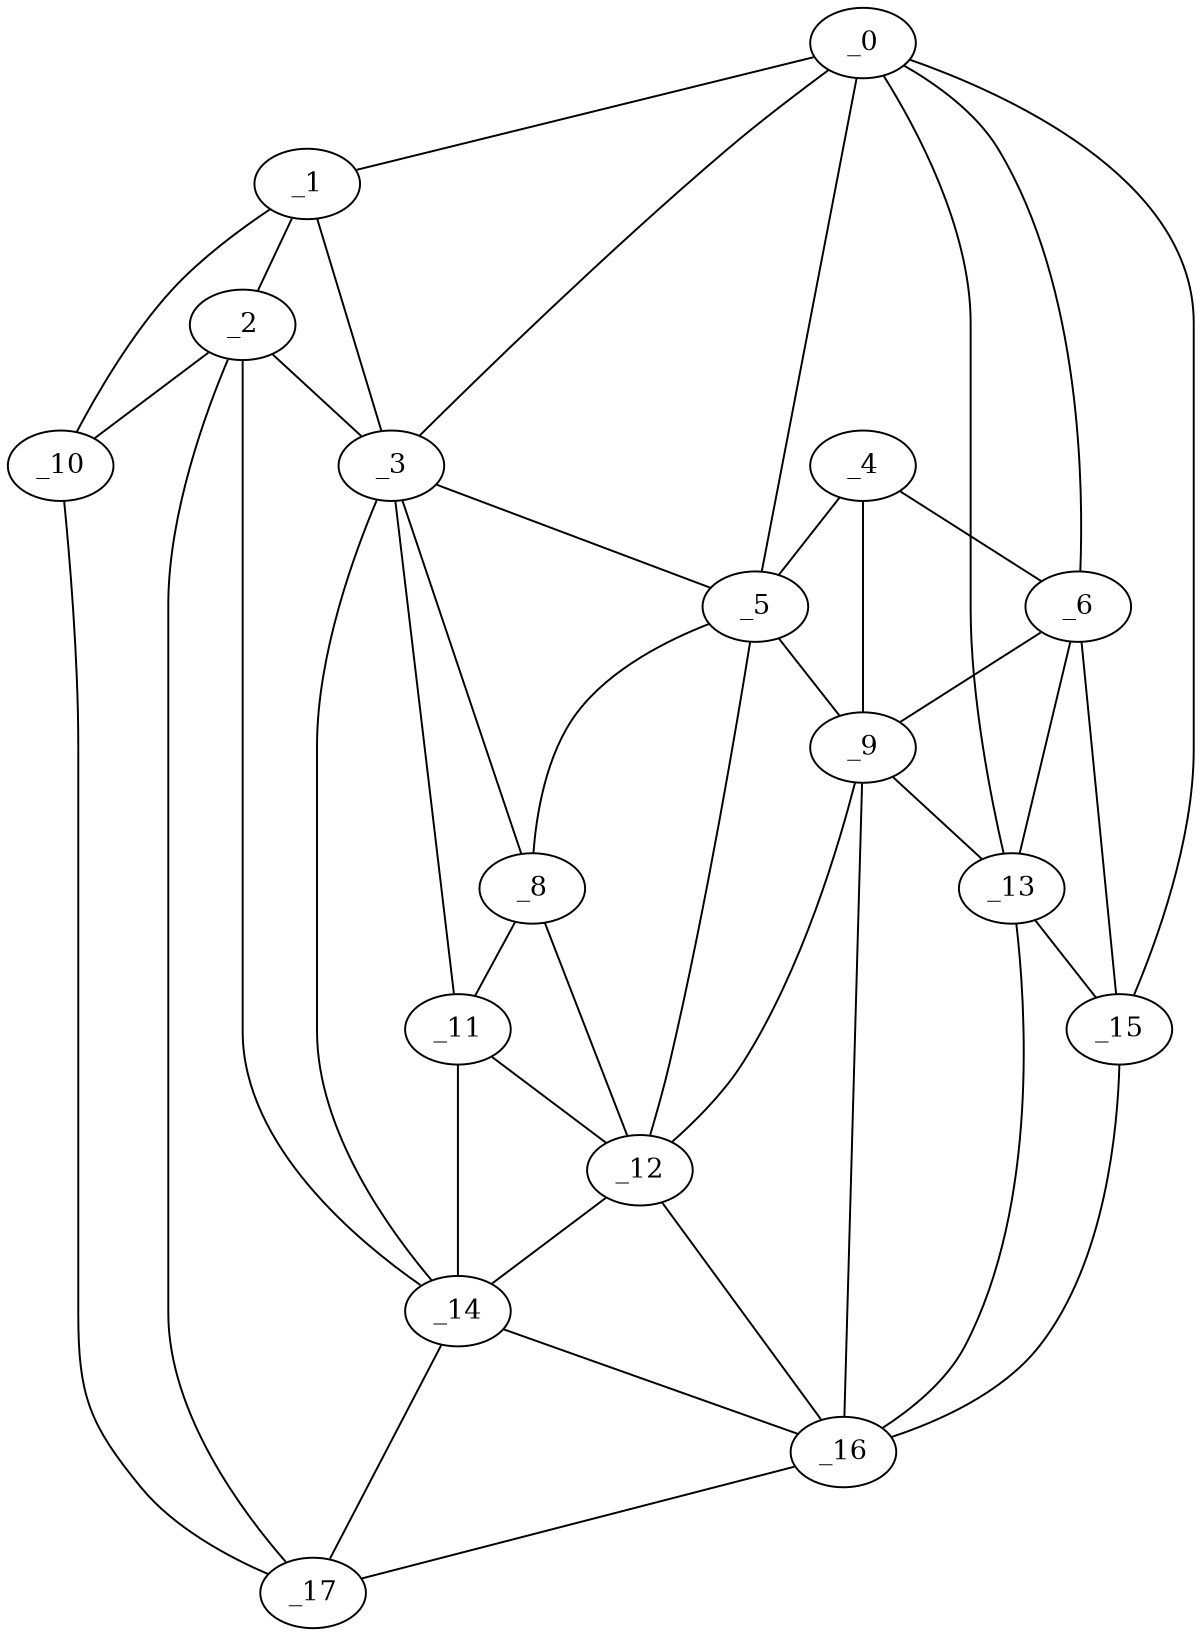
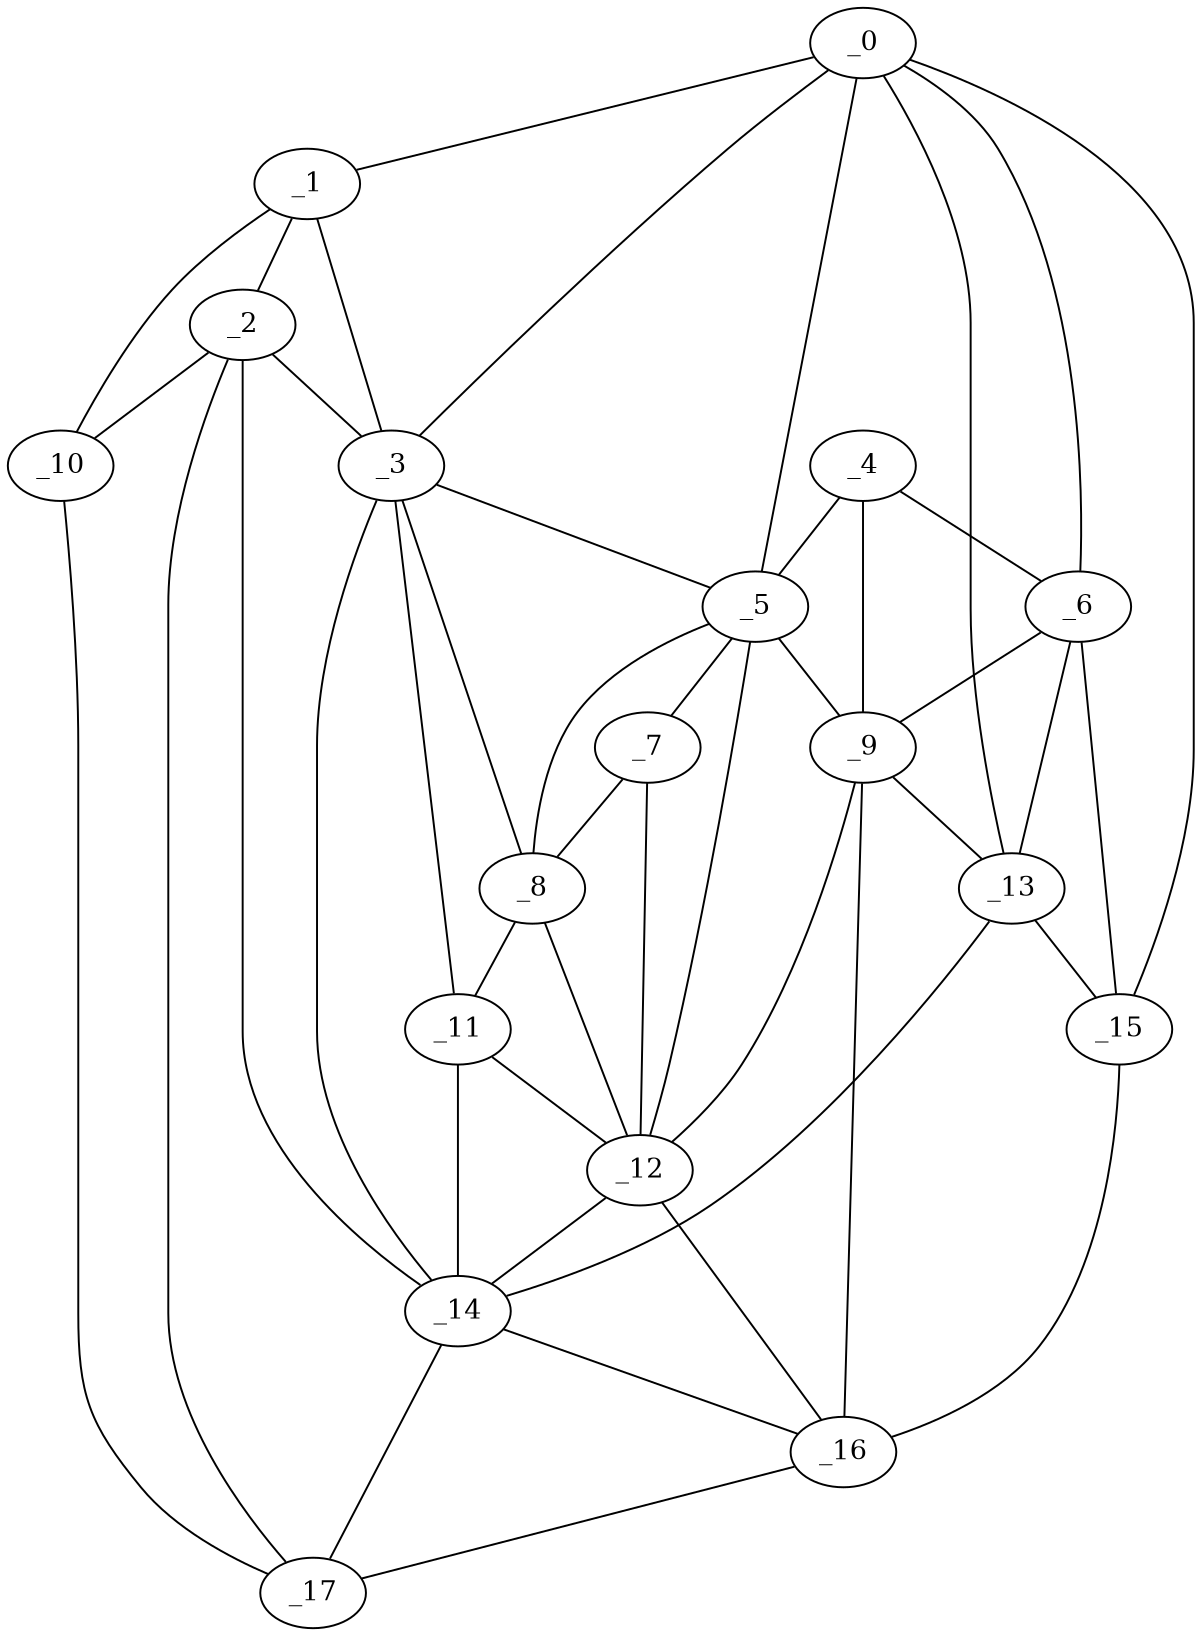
node "_7": added
edge "_13" -- "_16": now "_13" -- "_14"
